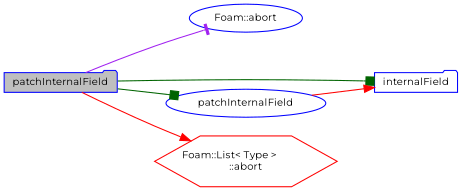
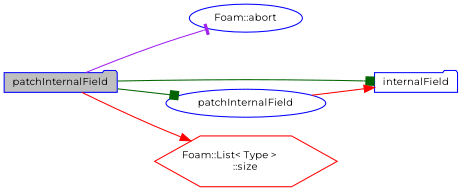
node "Foam::List< Type > ::abort": label "Foam::List< Type > ::abort" -> "Foam::List< Type > ::size"
